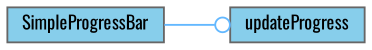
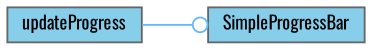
edge "SimpleProgressBar" -> "updateProgress": reversed
